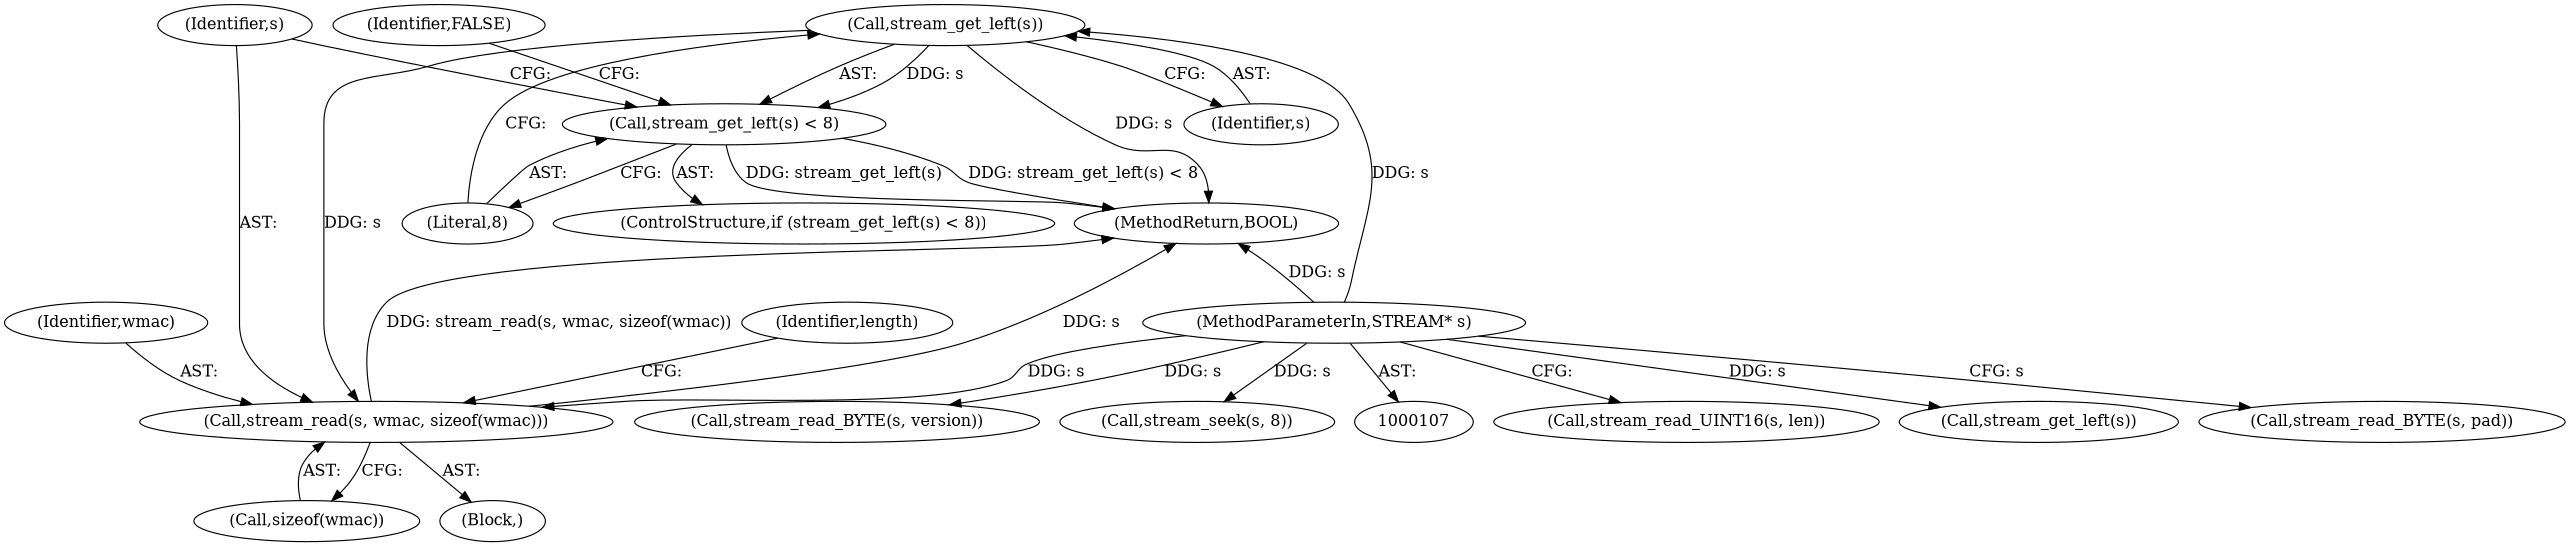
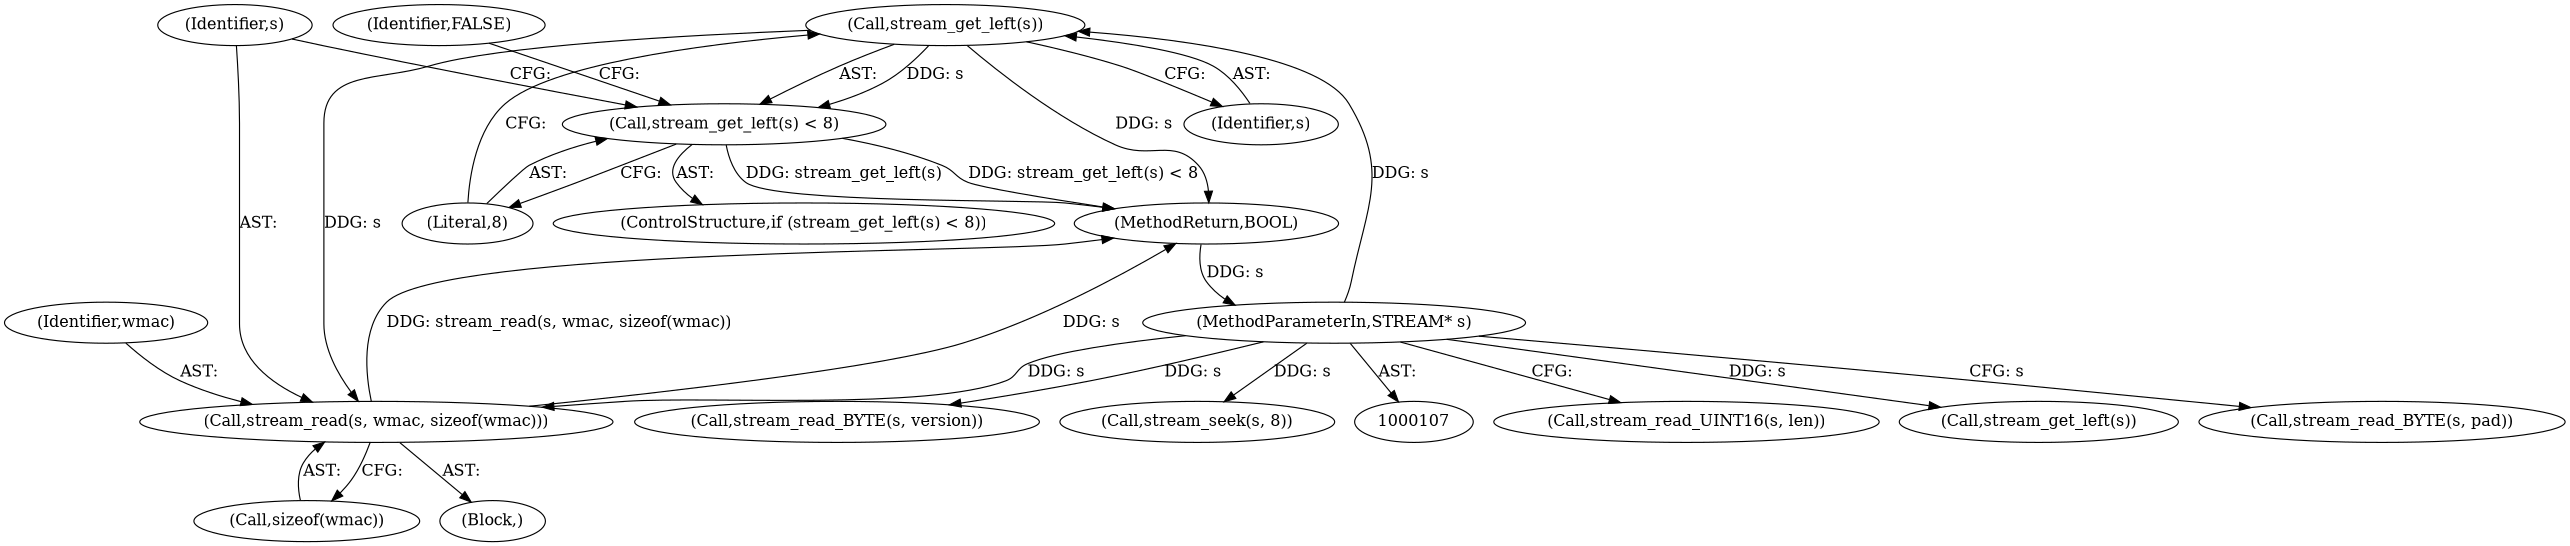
edge "(MethodParameterIn,STREAM* s)" -> "(MethodReturn,BOOL)": reversed
node "(Identifier,length)": removed
